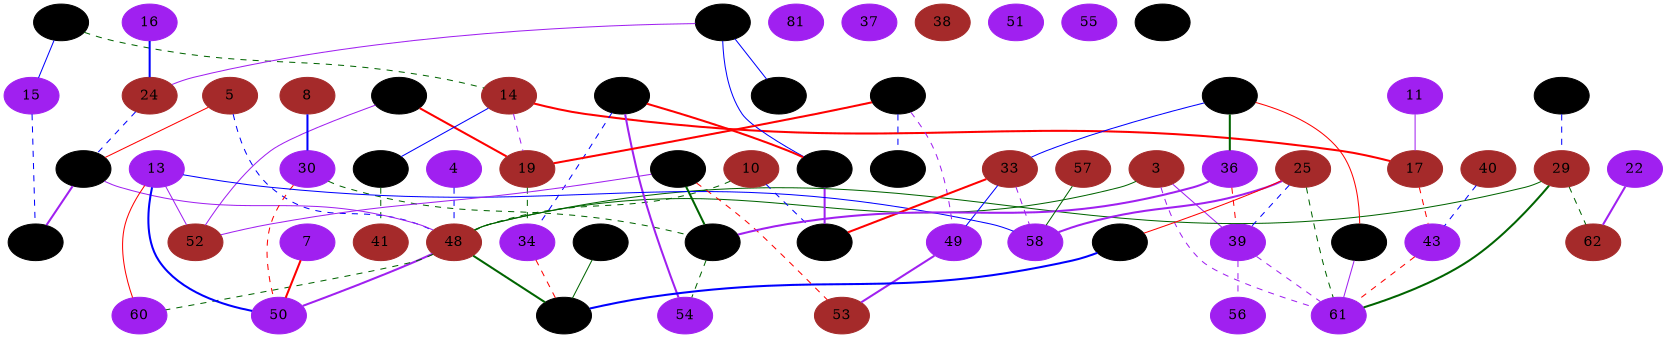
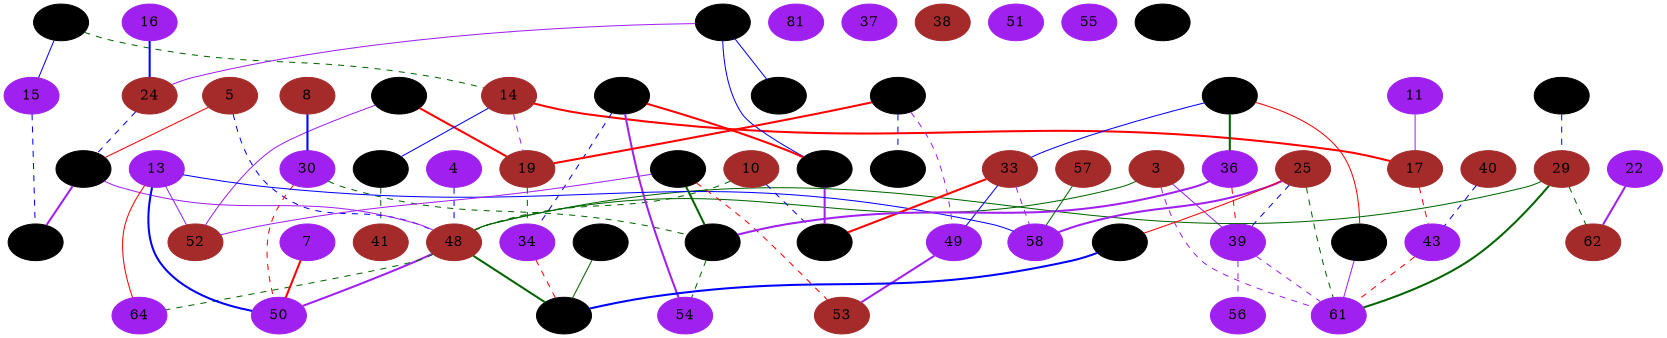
node "60": label "60" -> "64"
